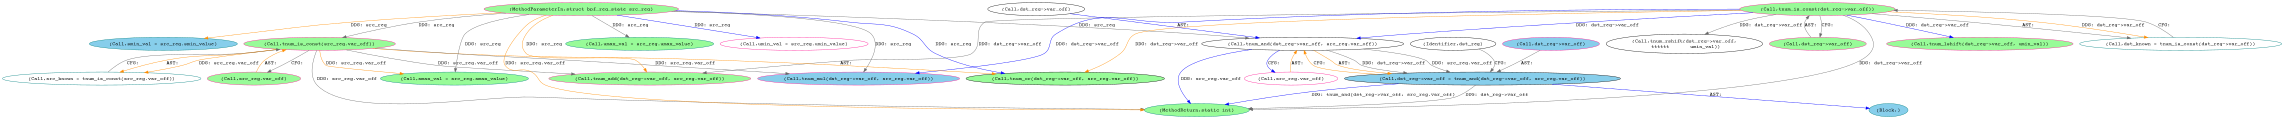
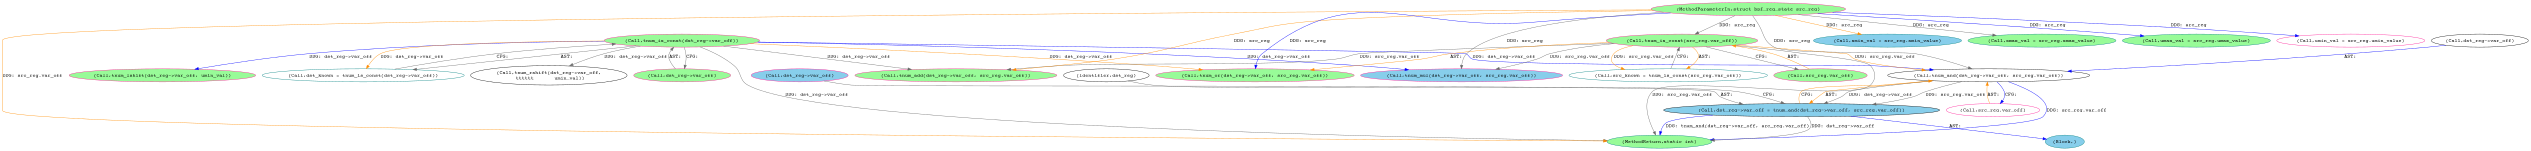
edge "(MethodParameterIn,struct bpf_reg_state src_reg)" -> "(Call,umax_val = src_reg.umax_value)": color gray40 -> blue
edge "(Call,tnum_is_const(src_reg.var_off))" -> "(Call,smax_val = src_reg.smax_value)": now "(Call,tnum_is_const(src_reg.var_off))" -> "(Call,tnum_and(dst_reg->var_off, src_reg.var_off))"
node "(Call,tnum_or(dst_reg->var_off, src_reg.var_off))": color black -> deeppink
